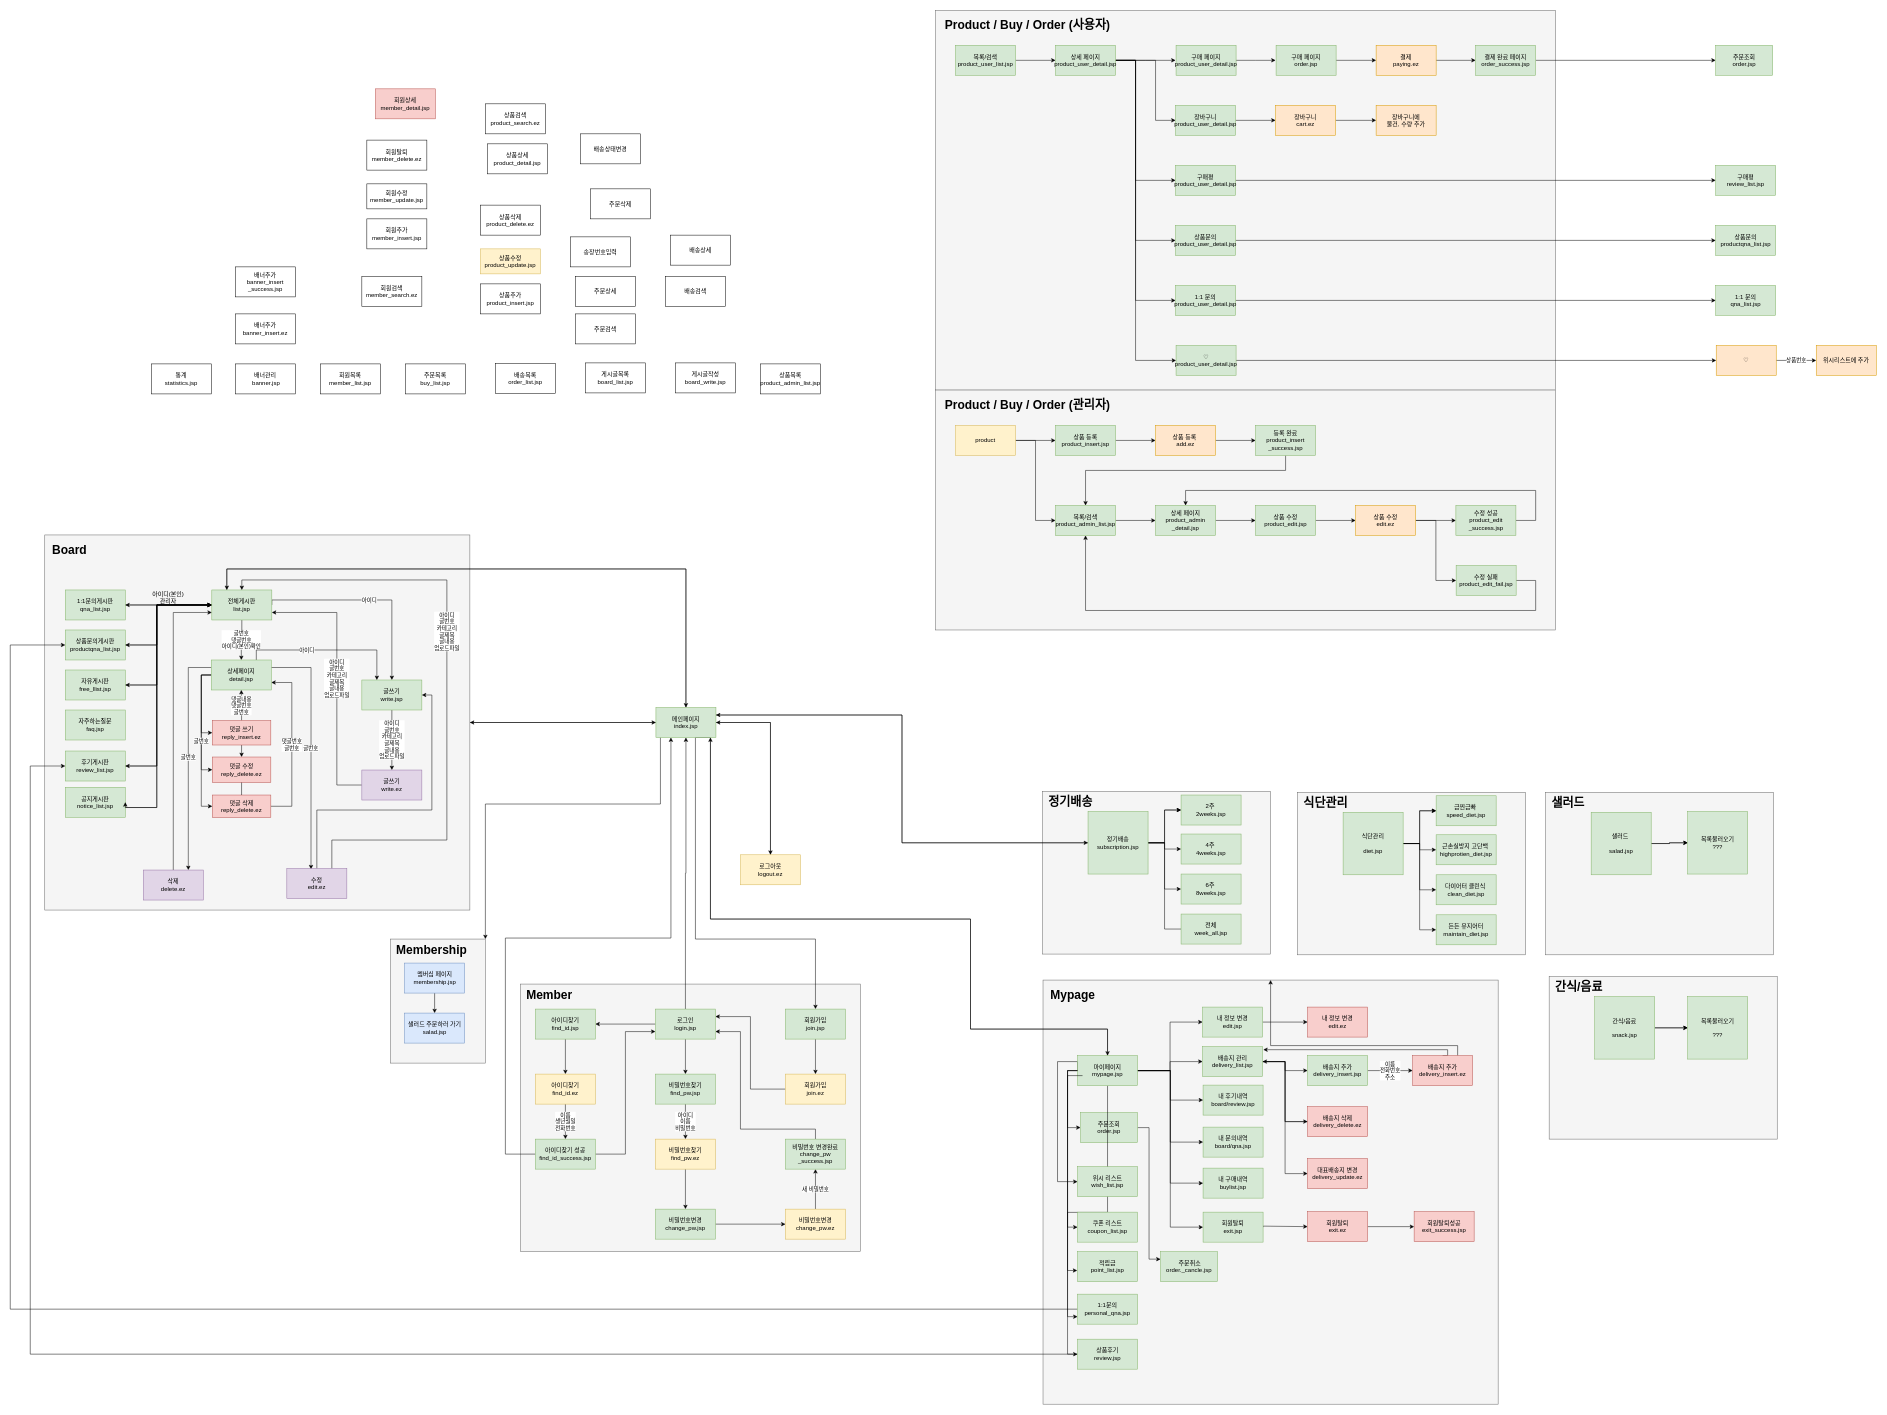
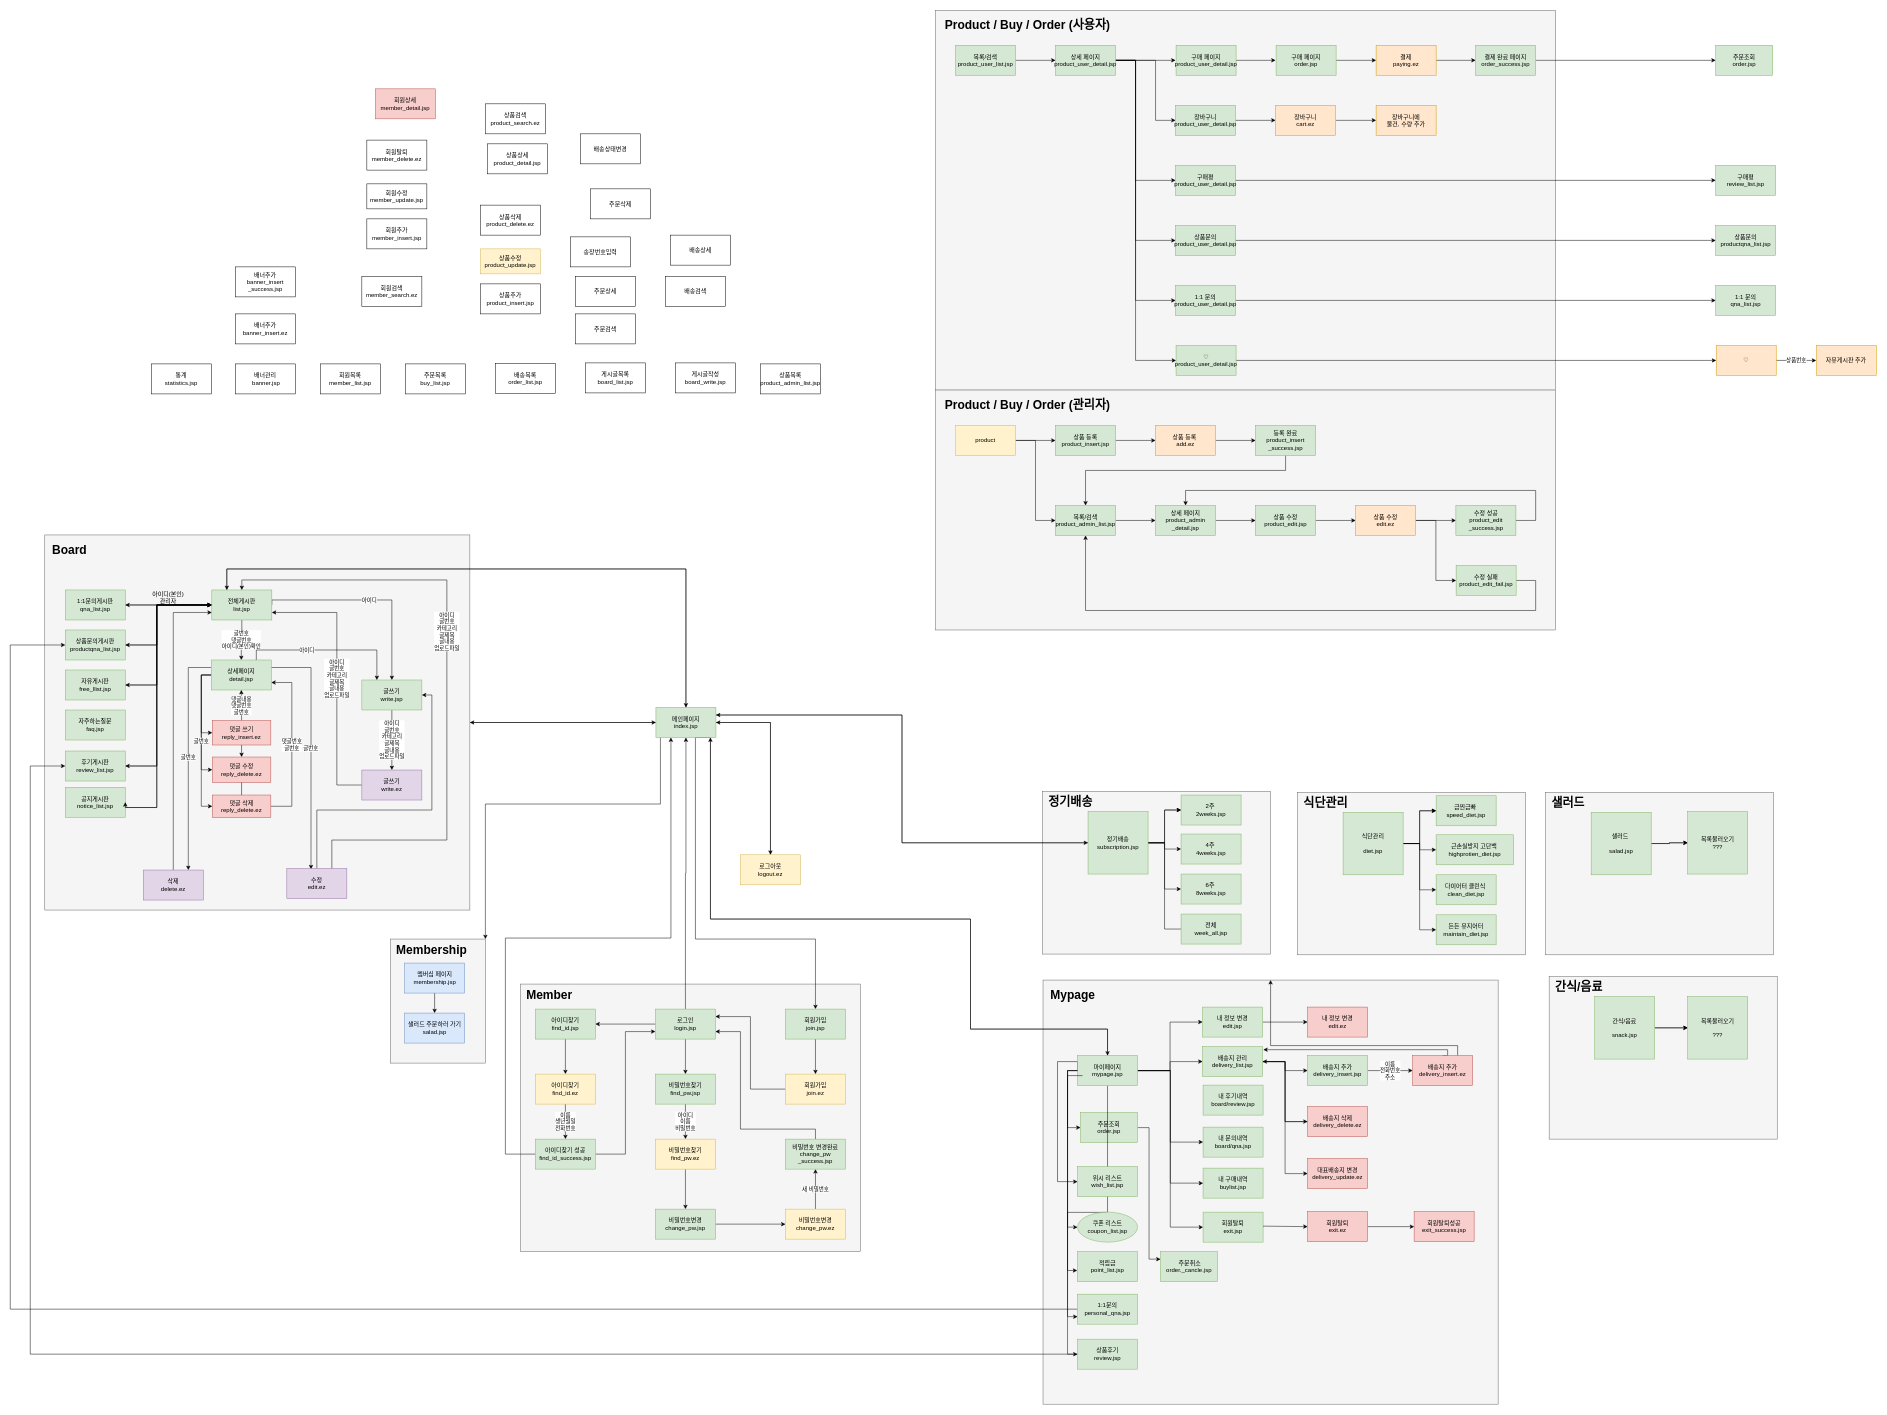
node "위시리스트에 추가": label "위시리스트에 추가" -> "자유게시판 추가"
node "근손실방지 고단백 highprotien_diet.jsp": size 60x30 -> 78x30
edge "마이페이지 mypage.jsp" -> "내 후기내역 board/review.jsp": removed
node "쿠폰 리스트 coupon_list.jsp": shape rectangle -> ellipse
